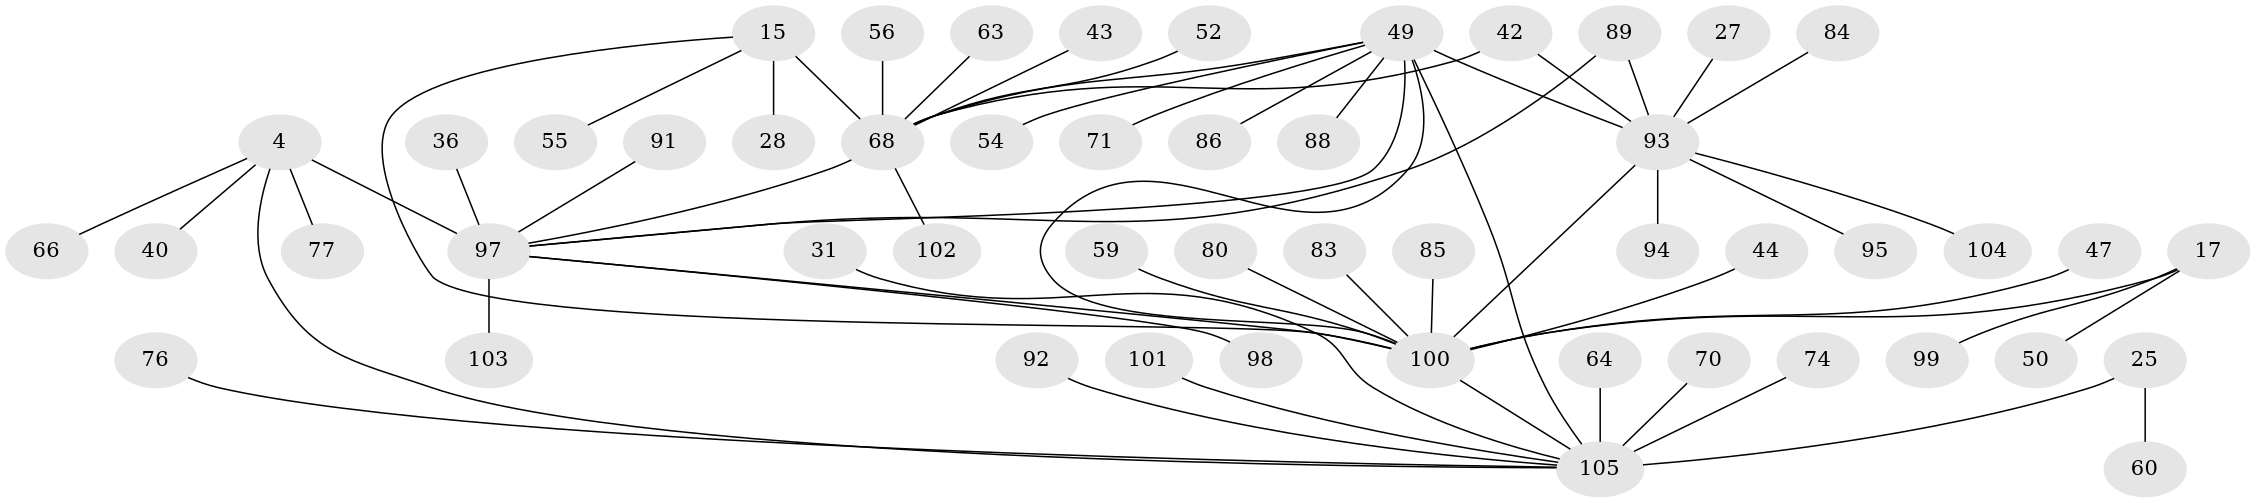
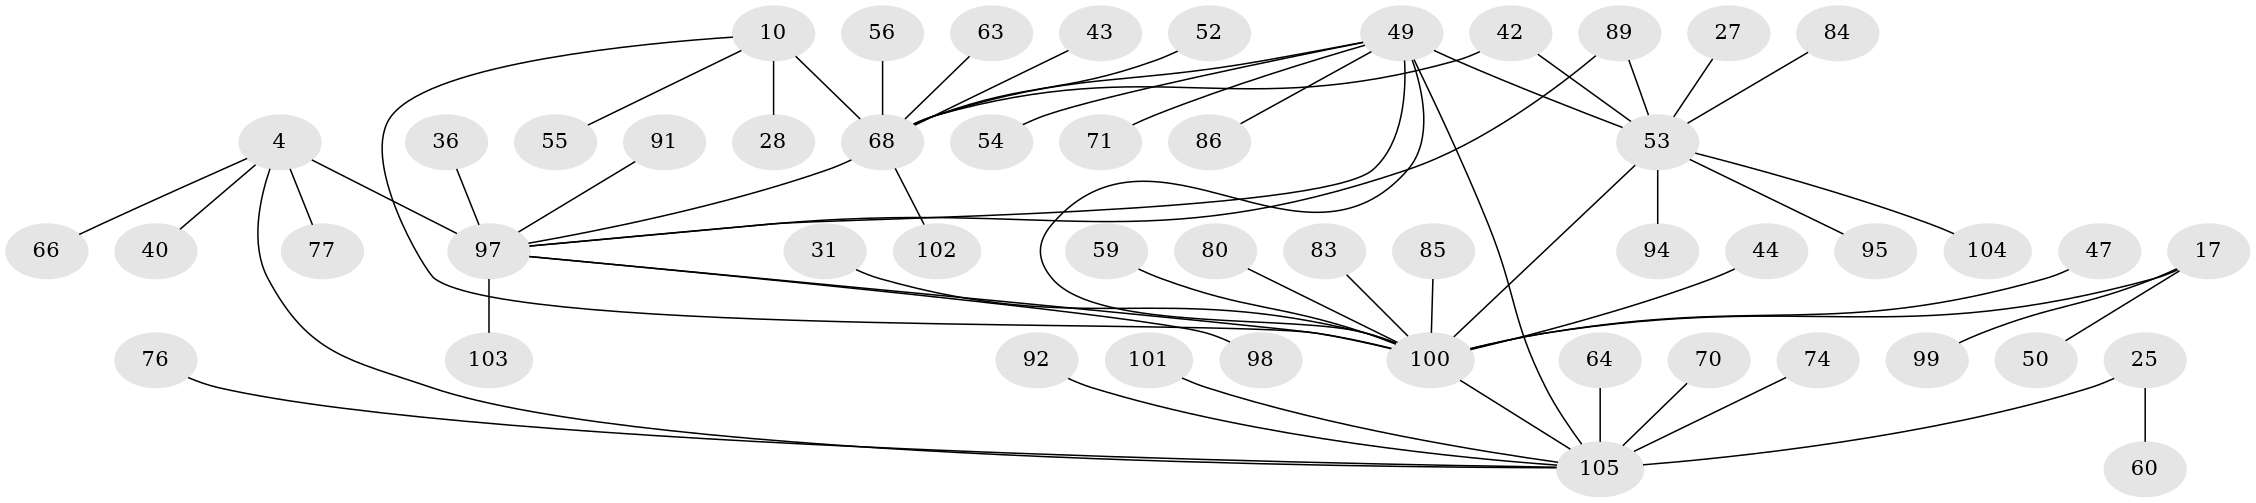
node "15": label "15" -> "10"
node "88": removed
node "93": label "93" -> "53"
edge "31" -- "105": now "31" -- "100"
